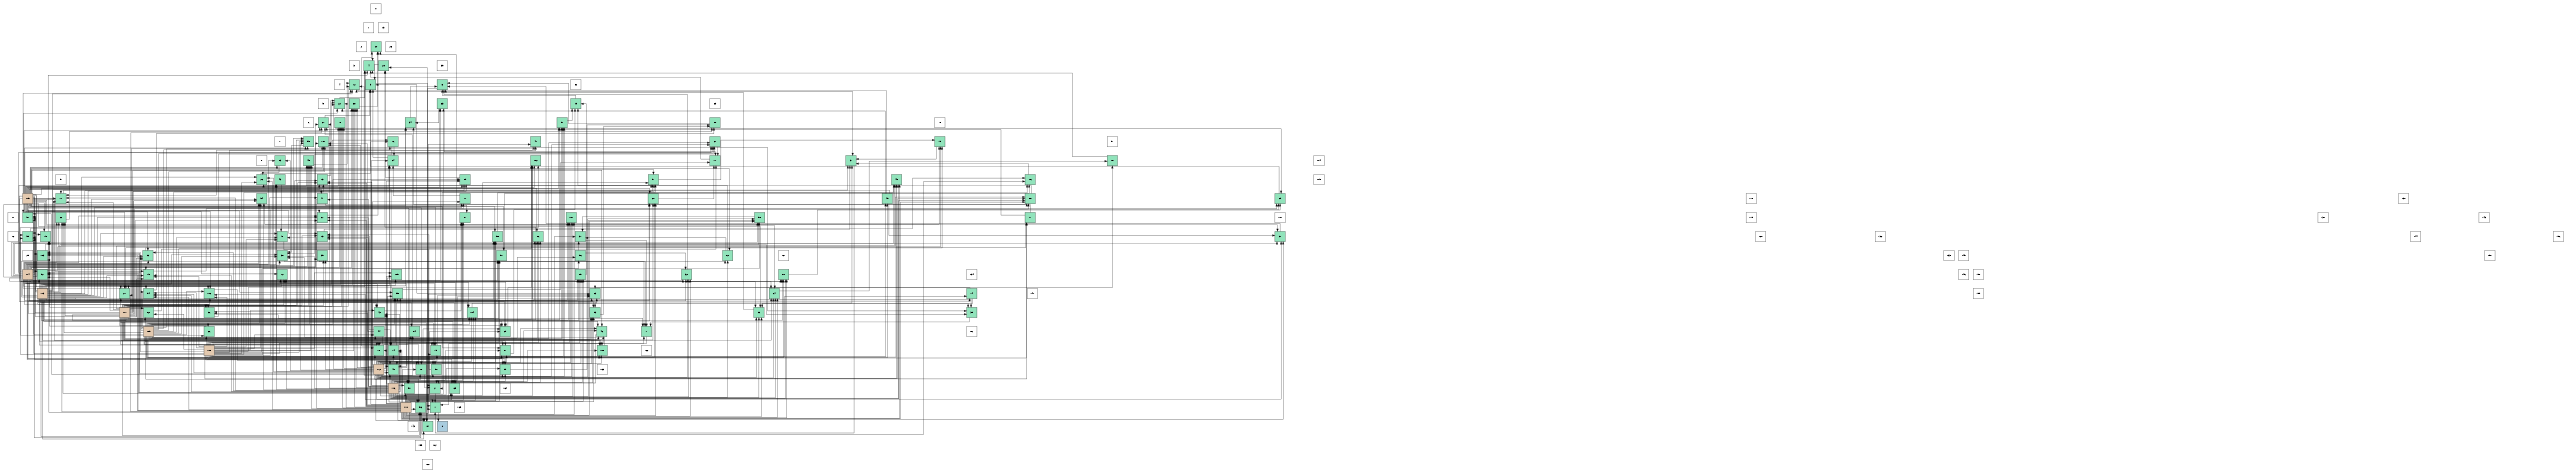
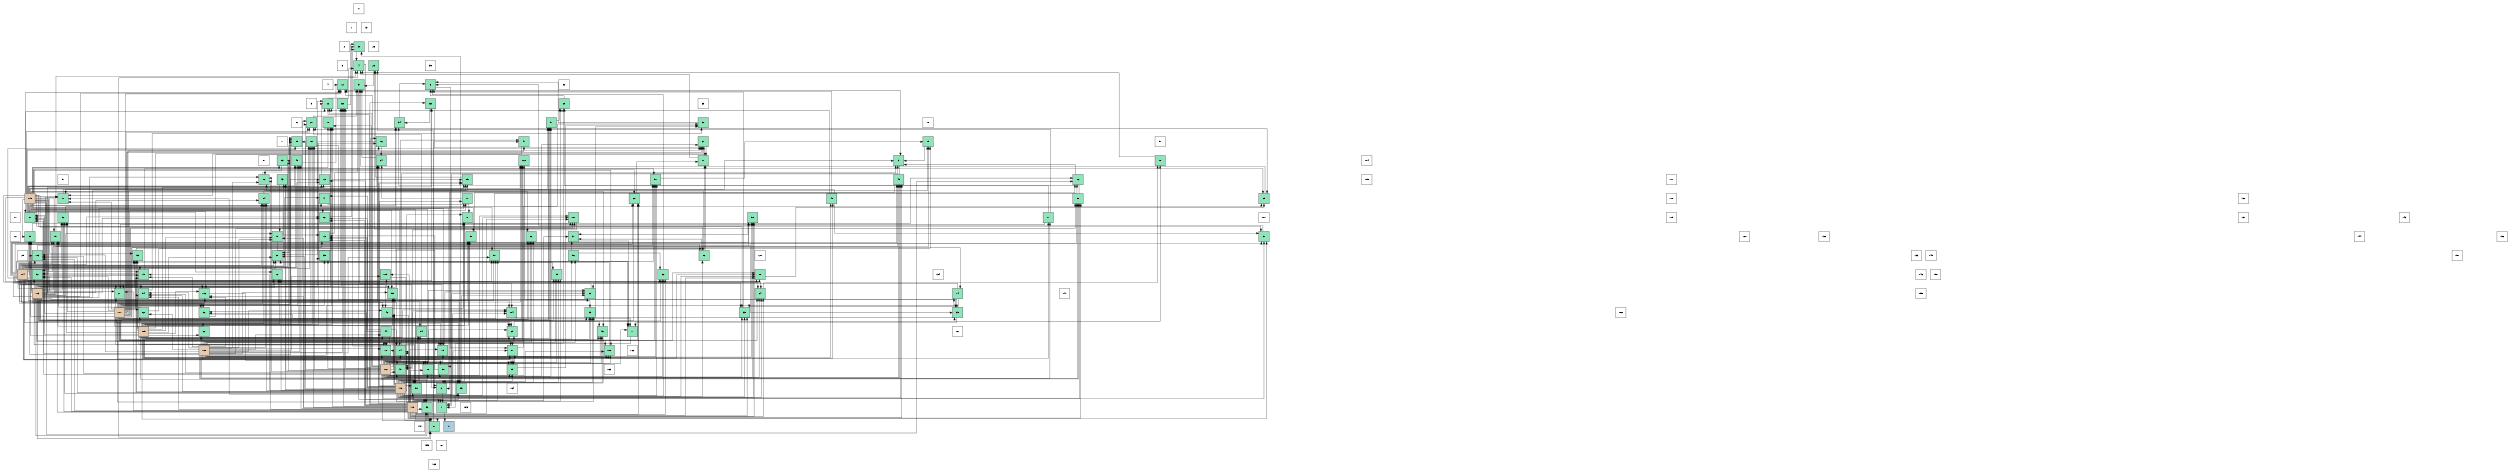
node "117": added
edge "111" -> "67": removed
edge "112" -> "73": removed
node "160": added
